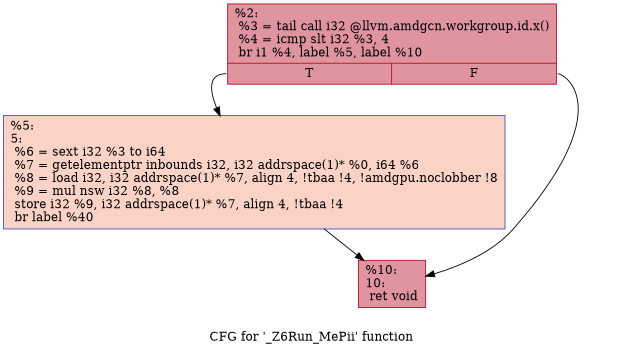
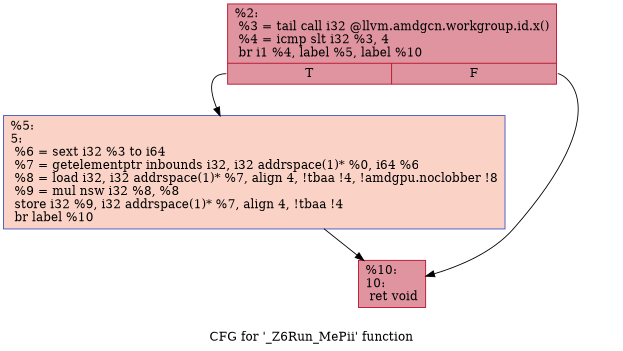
node "%5:": text "br label %40" -> "br label %10"
